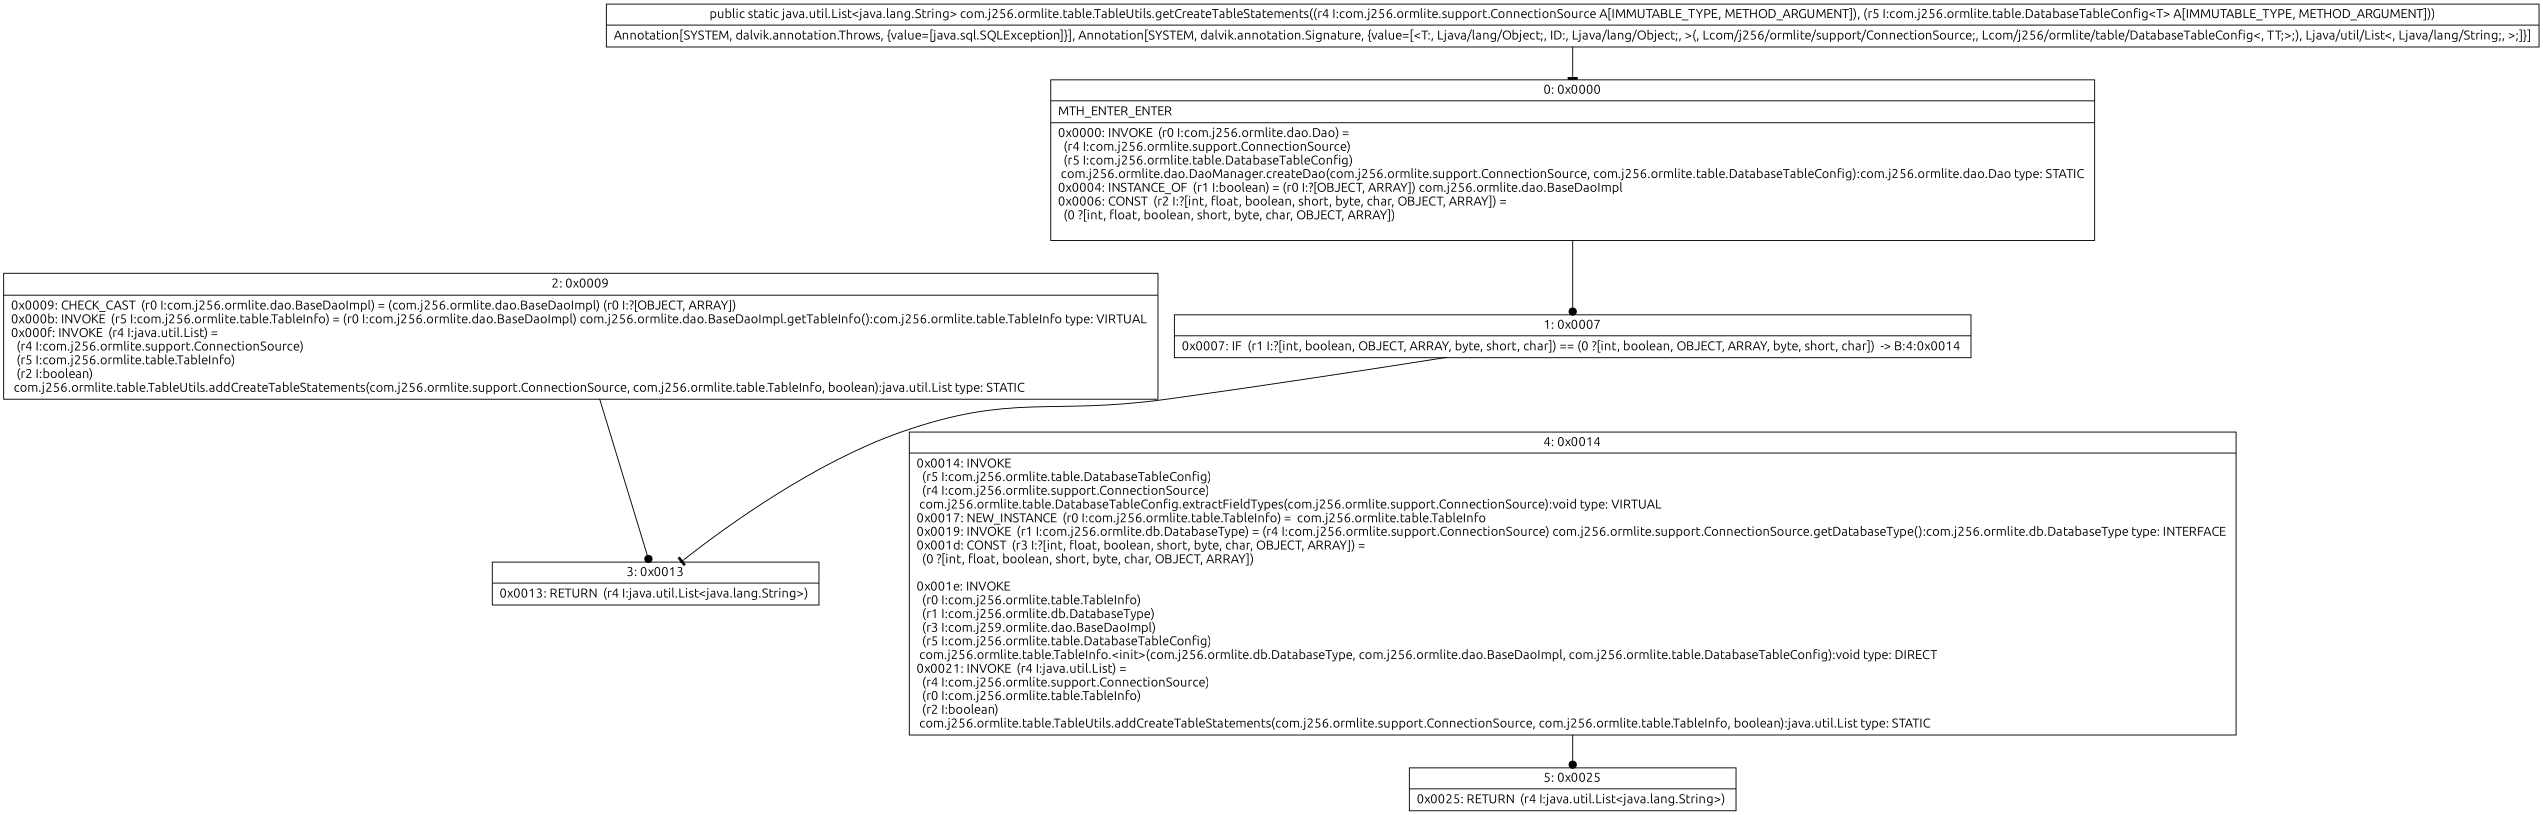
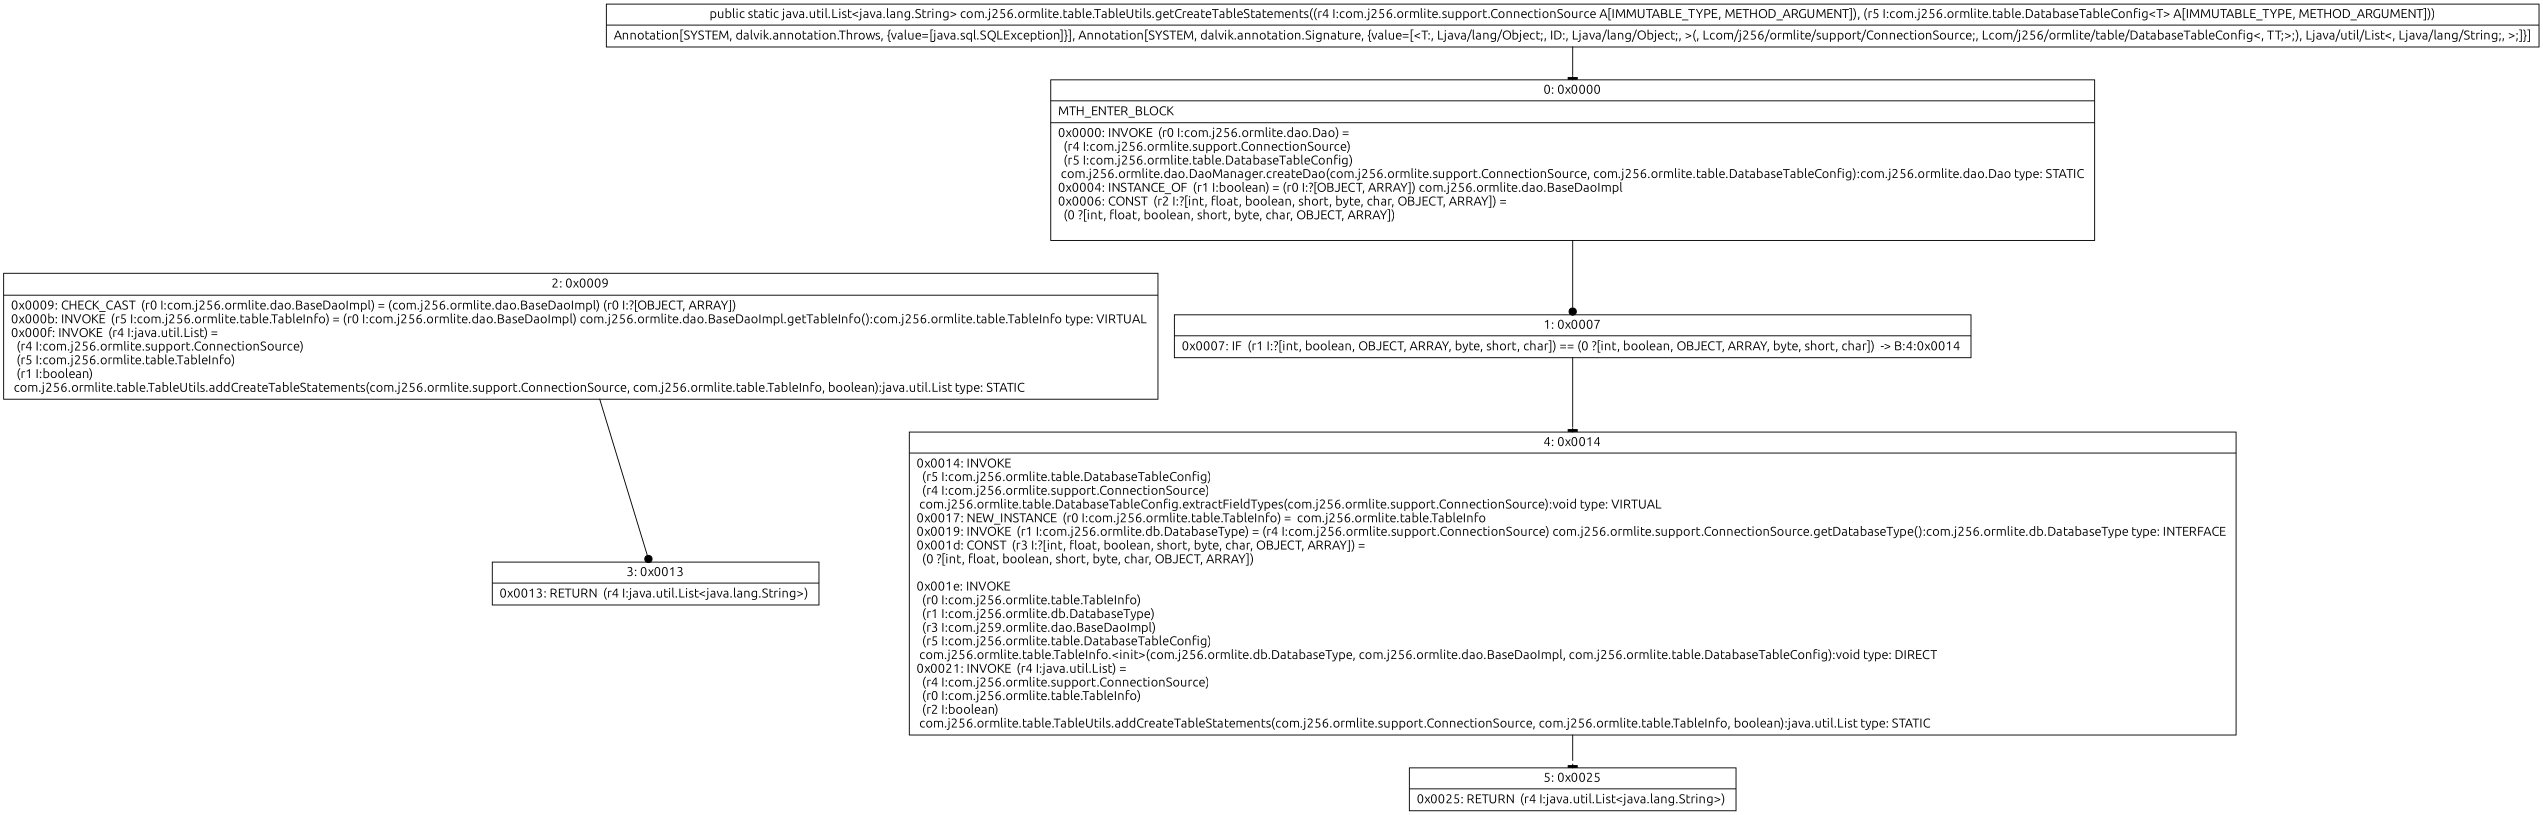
node "0: 0x0000": text "MTH_ENTER_ENTER" -> "MTH_ENTER_BLOCK"
node "2: 0x0009": text "(r2 I:boolean)" -> "(r1 I:boolean)"
edge "1: 0x0007" -> "3: 0x0013": now "1: 0x0007" -> "4: 0x0014"
edge "4: 0x0014" -> "5: 0x0025": arrowhead dot -> tee
